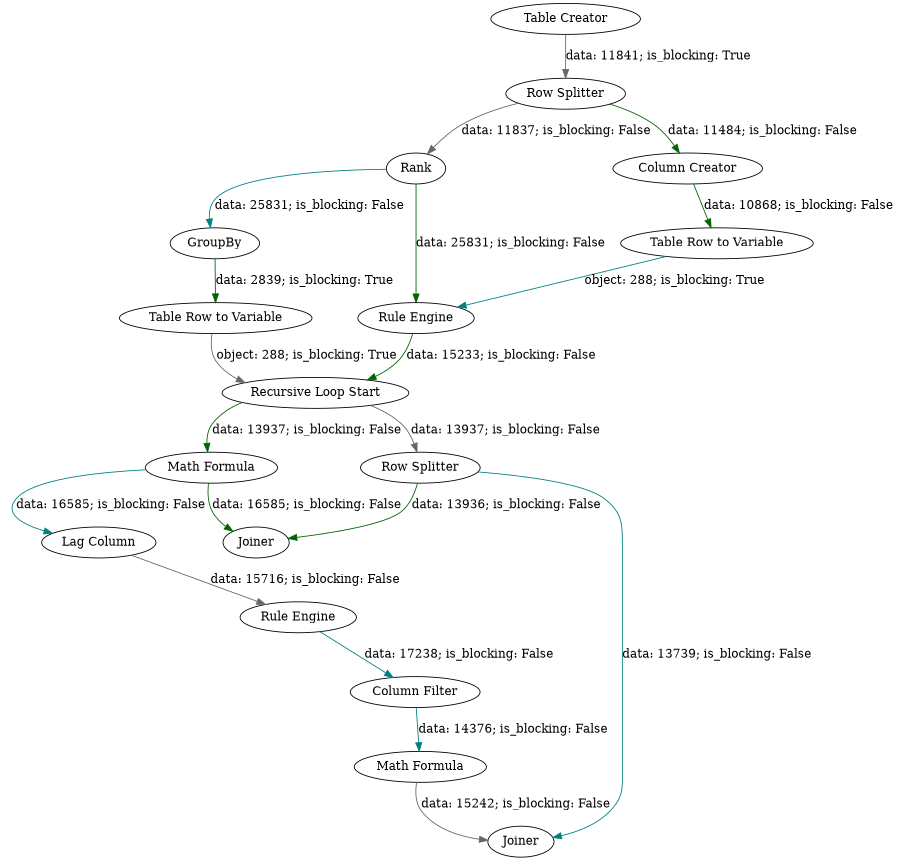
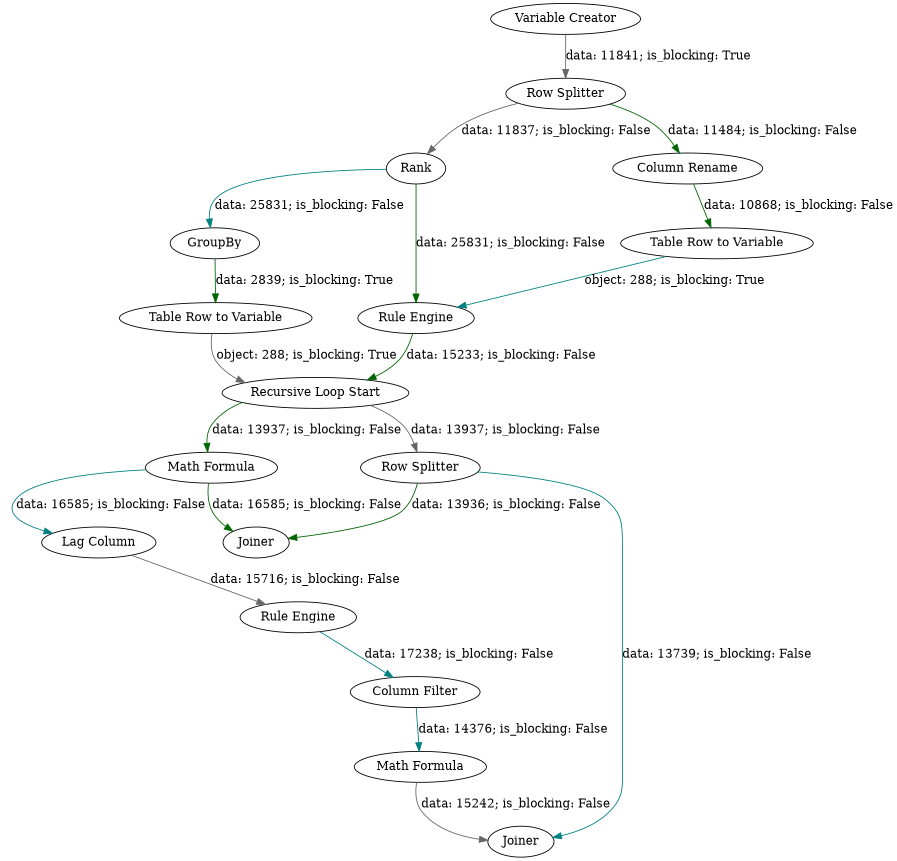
node "Table Creator": label "Table Creator" -> "Variable Creator"
node "Column Creator": label "Column Creator" -> "Column Rename"
